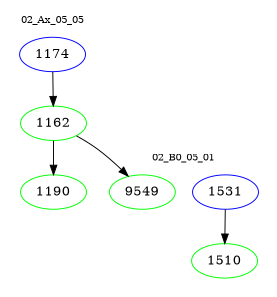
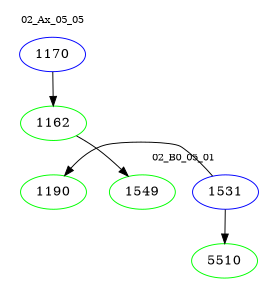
node "1174": label "1174" -> "1170"
edge "1162" -> "1190": now "1531" -> "1190"
node "9549": label "9549" -> "1549"
node "1510": label "1510" -> "5510"
